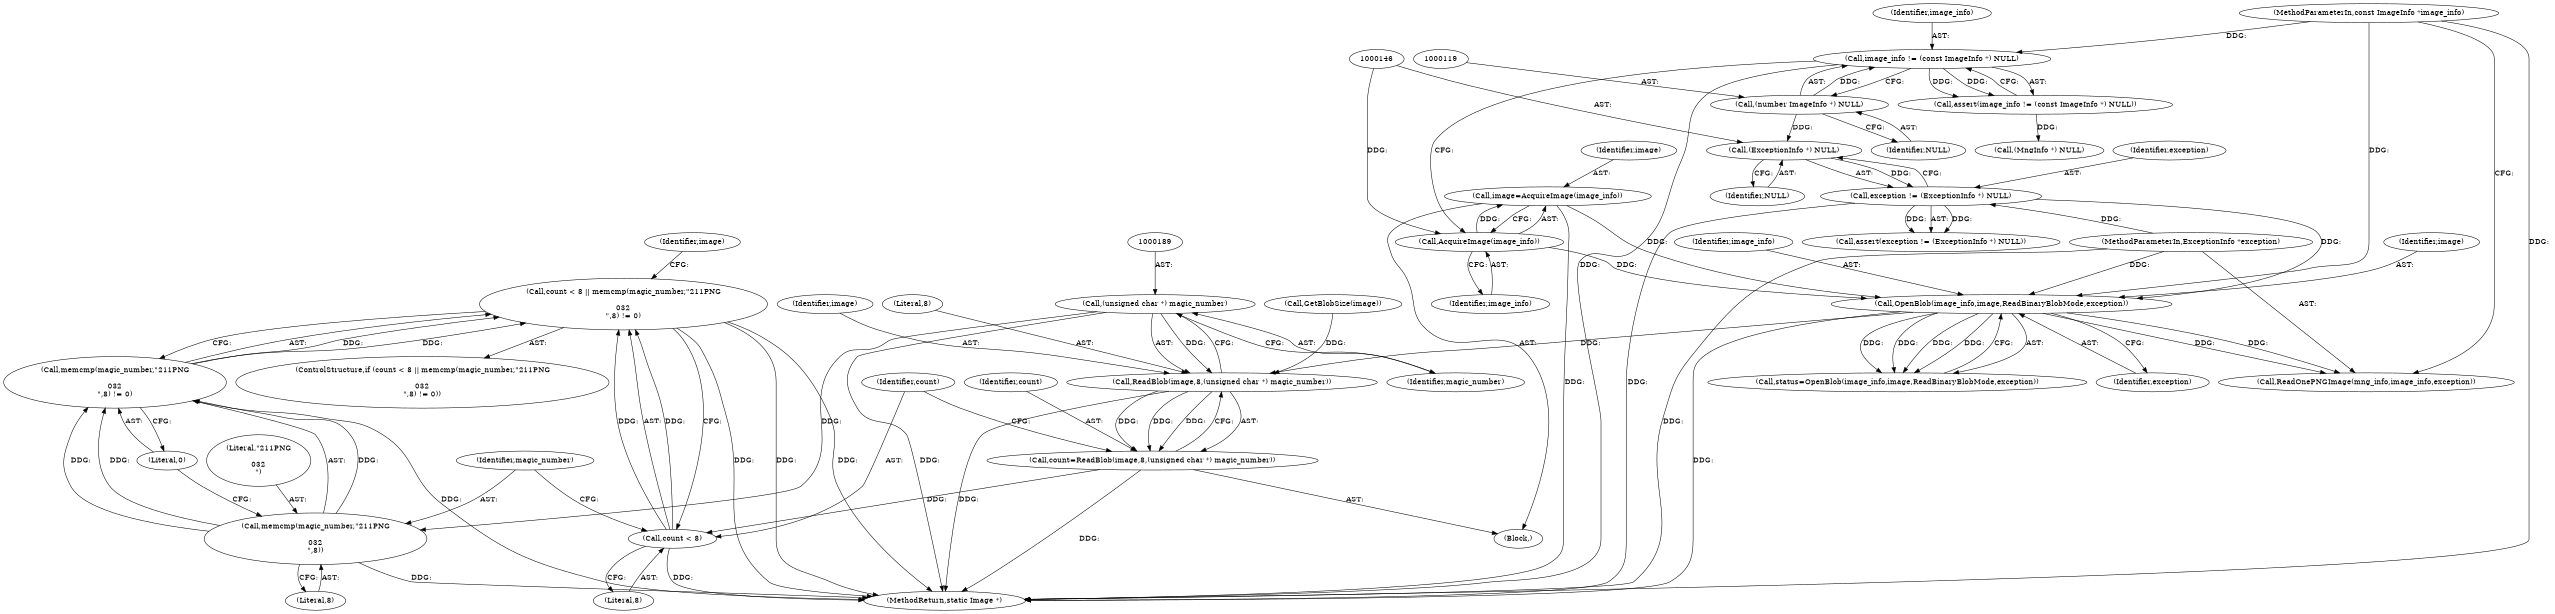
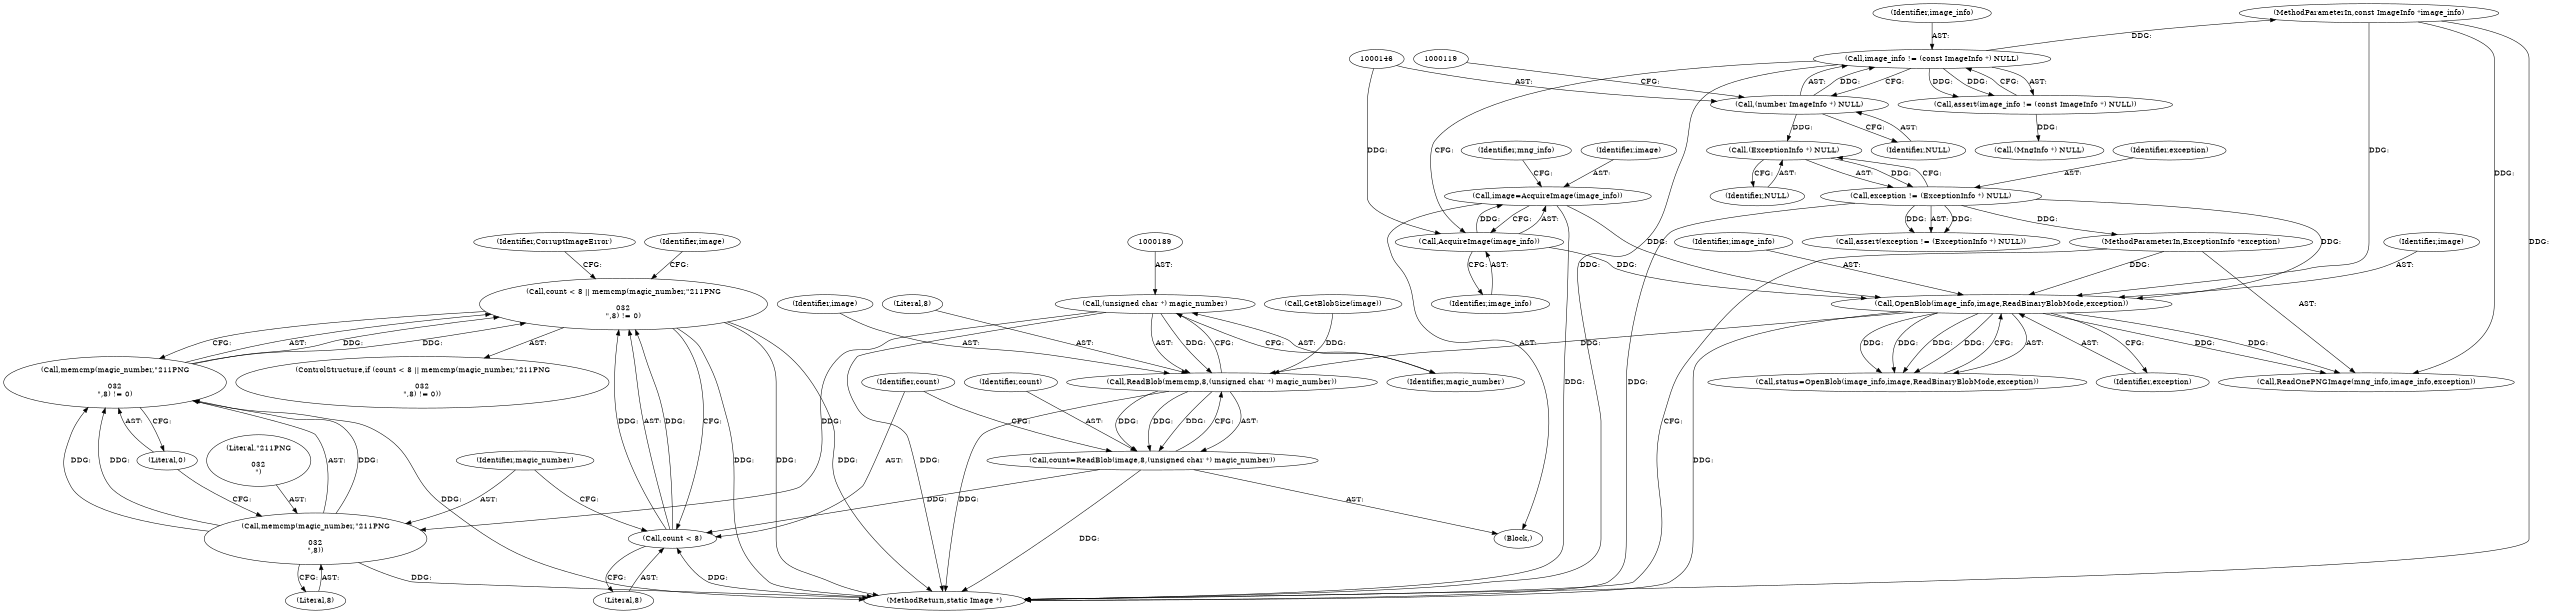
edge "(MethodParameterIn,const ImageInfo *image_info)" -> "(Call,image_info != (const ImageInfo *) NULL)": reversed
edge "1000119" -> "(Call,(number ImageInfo *) NULL)": label "AST: " -> "CFG: "
edge "1000146" -> "(Call,(ExceptionInfo *) NULL)": now "1000146" -> "(Call,(number ImageInfo *) NULL)"
node "(Identifier,mng_info)": added
edge "(MethodParameterIn,const ImageInfo *image_info)" -> "(Call,ReadOnePNGImage(mng_info,image_info,exception))": label "CFG: " -> "DDG: "
edge "(MethodParameterIn,ExceptionInfo *exception)" -> "(Call,exception != (ExceptionInfo *) NULL)": reversed
node "(Identifier,CorruptImageError)": added
node "(Call,ReadBlob(image,8,(unsigned char *) magic_number))": label "(Call,ReadBlob(image,8,(unsigned char *) magic_number))" -> "(Call,ReadBlob(memcmp,8,(unsigned char *) magic_number))"
edge "(MethodParameterIn,ExceptionInfo *exception)" -> "(MethodReturn,static Image *)": label "DDG: " -> "CFG: "
edge "(Call,count < 8)" -> "(MethodReturn,static Image *)": reversed
